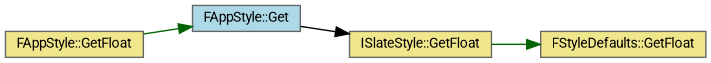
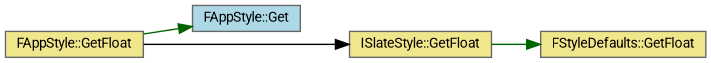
edge "FAppStyle::Get" -> "ISlateStyle::GetFloat": now "FAppStyle::GetFloat" -> "ISlateStyle::GetFloat"
